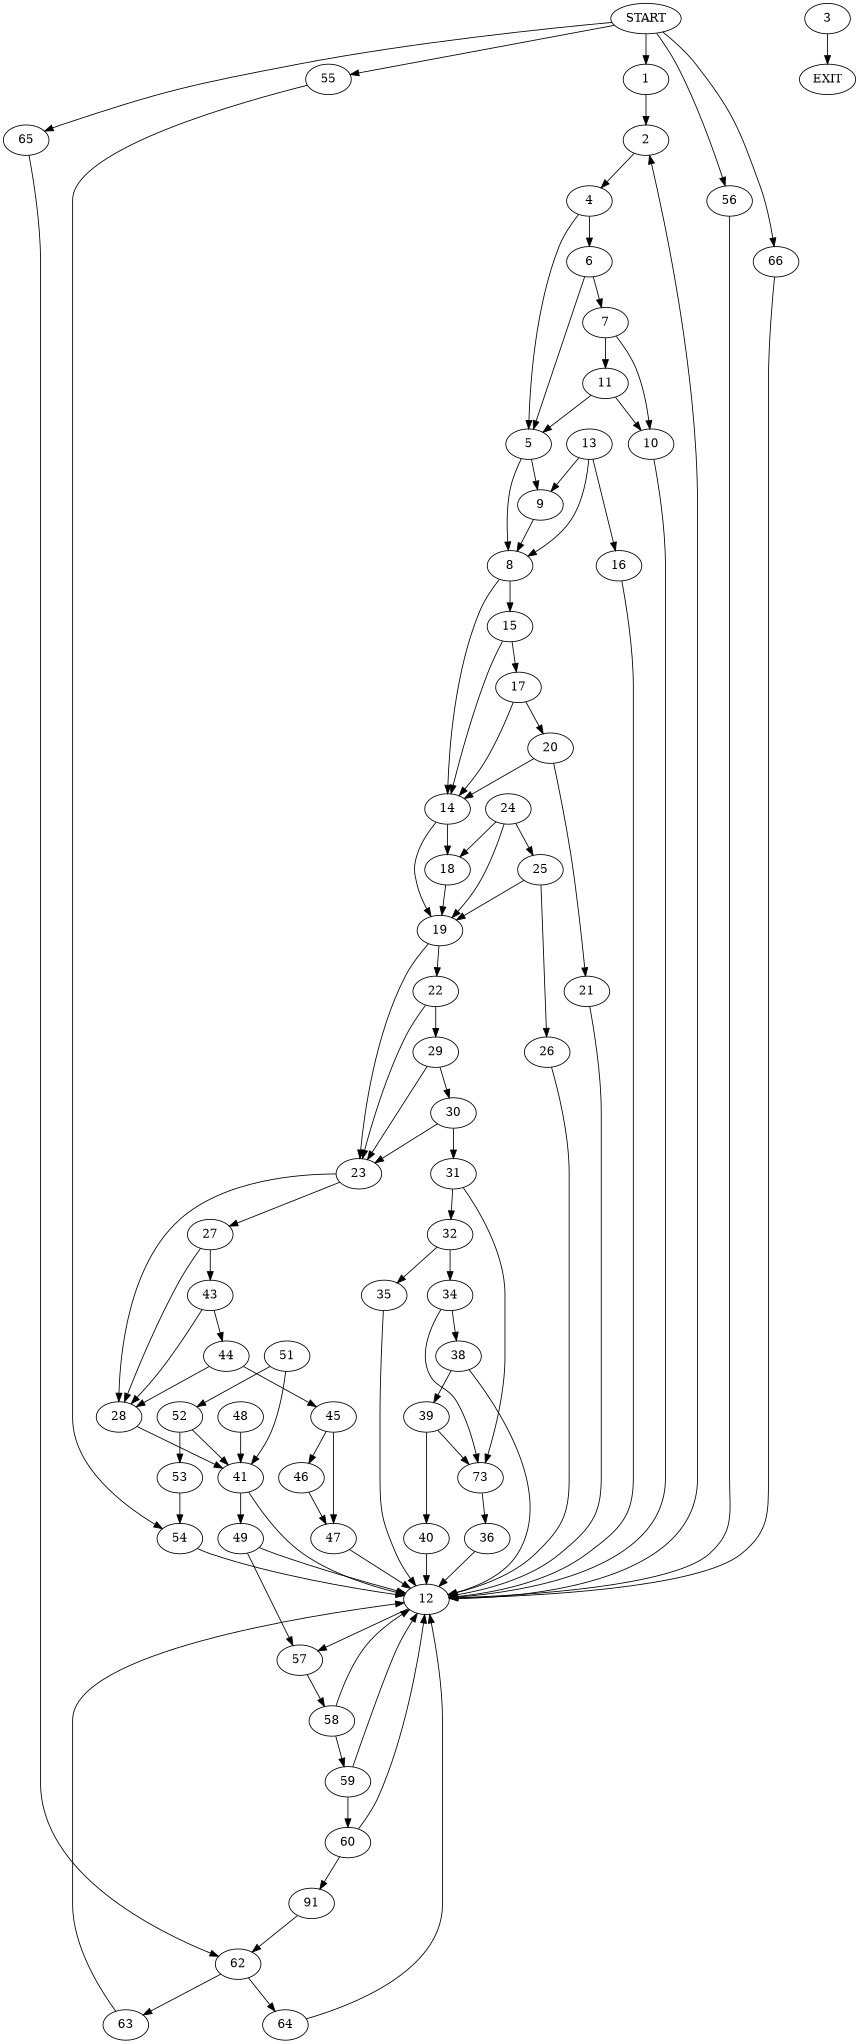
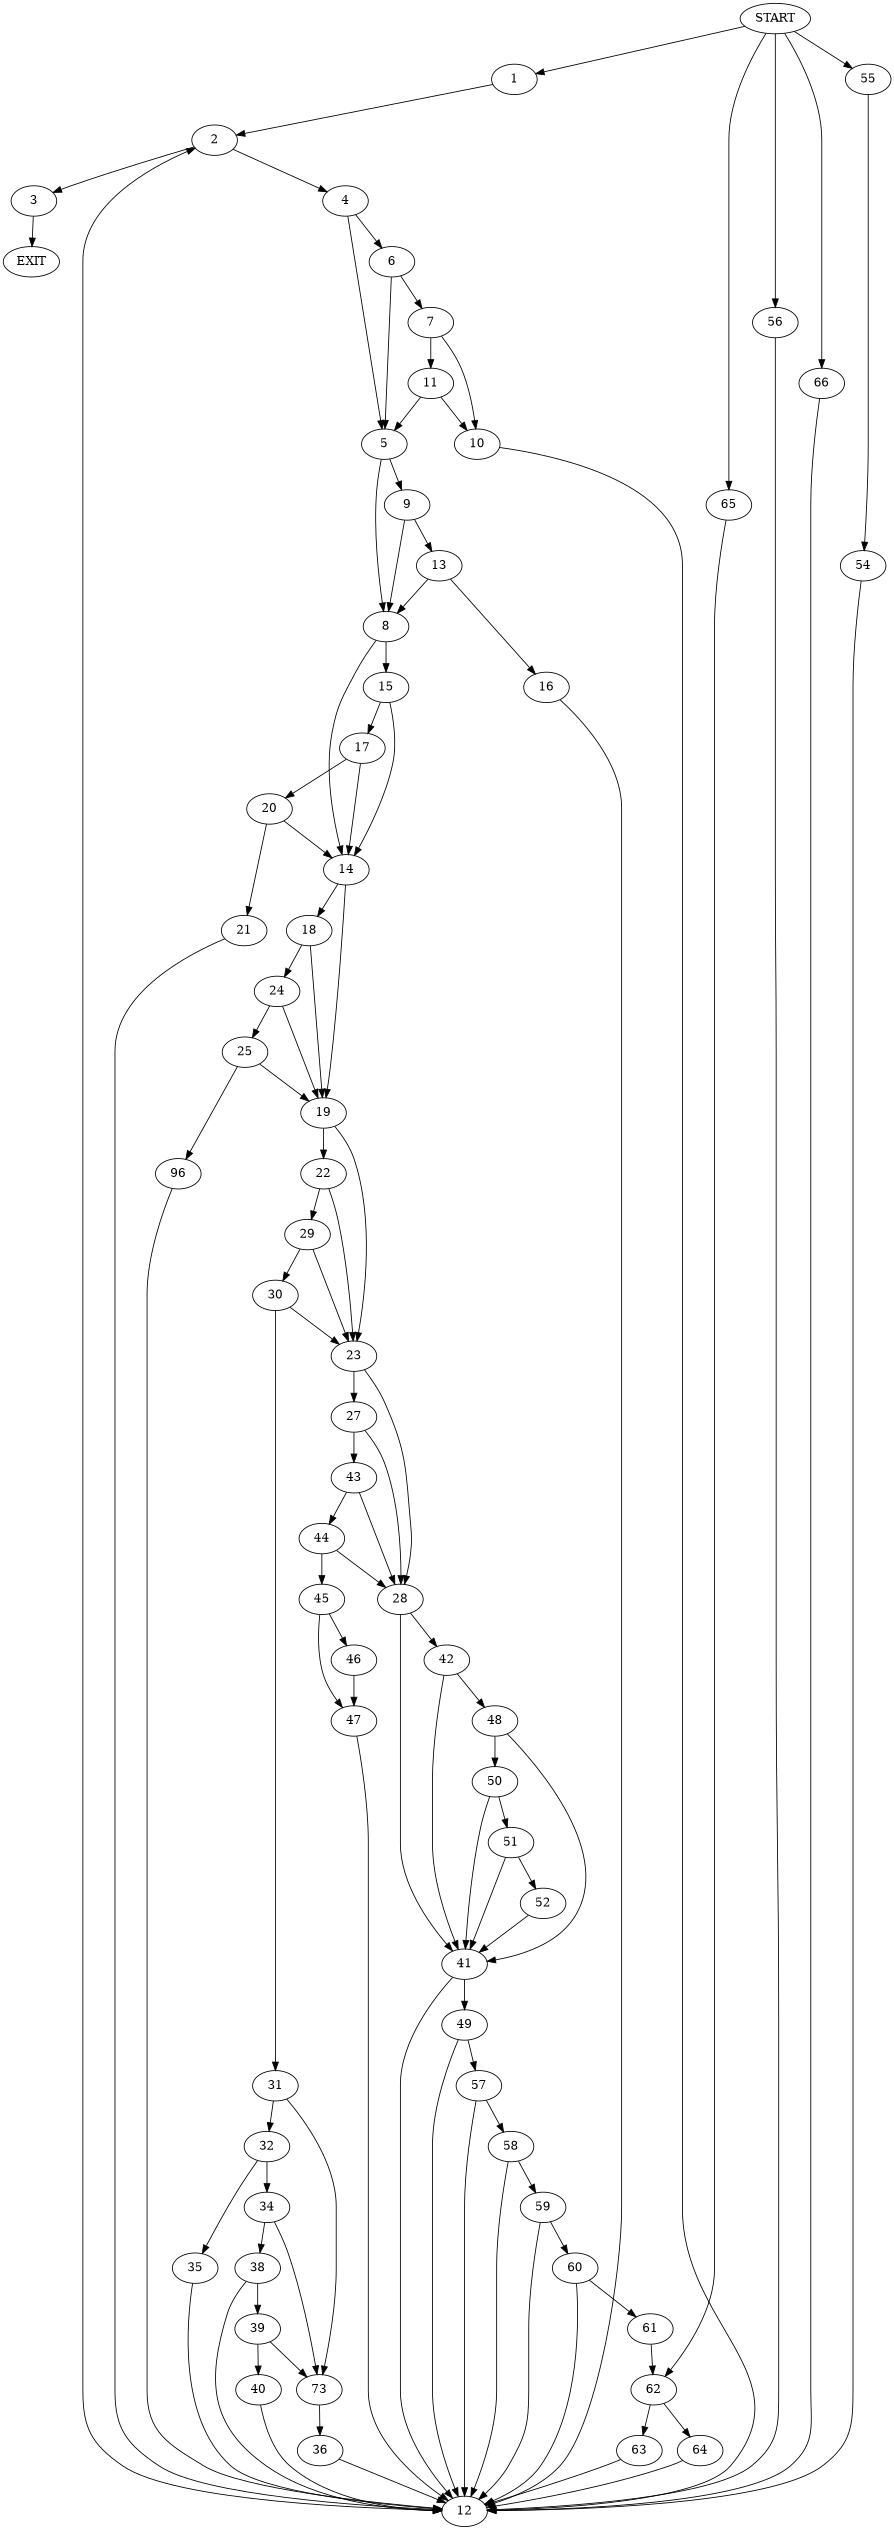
edge "2" -> "3": added
edge "13" -> "9": reversed
edge "24" -> "18": reversed
node "26": label "26" -> "96"
node "53": removed
edge "12" -> "57": reversed
node "42": added
node "50": added
node "91": label "91" -> "61"
